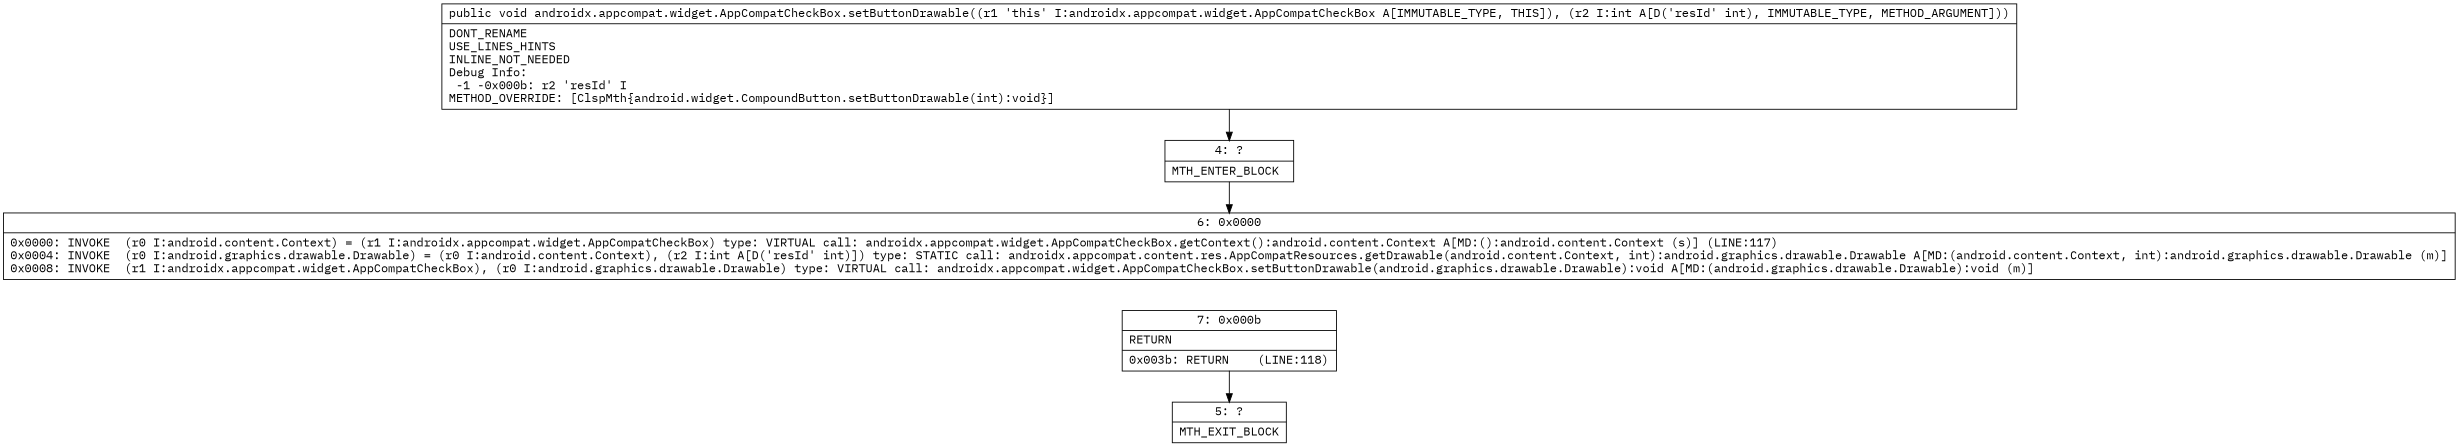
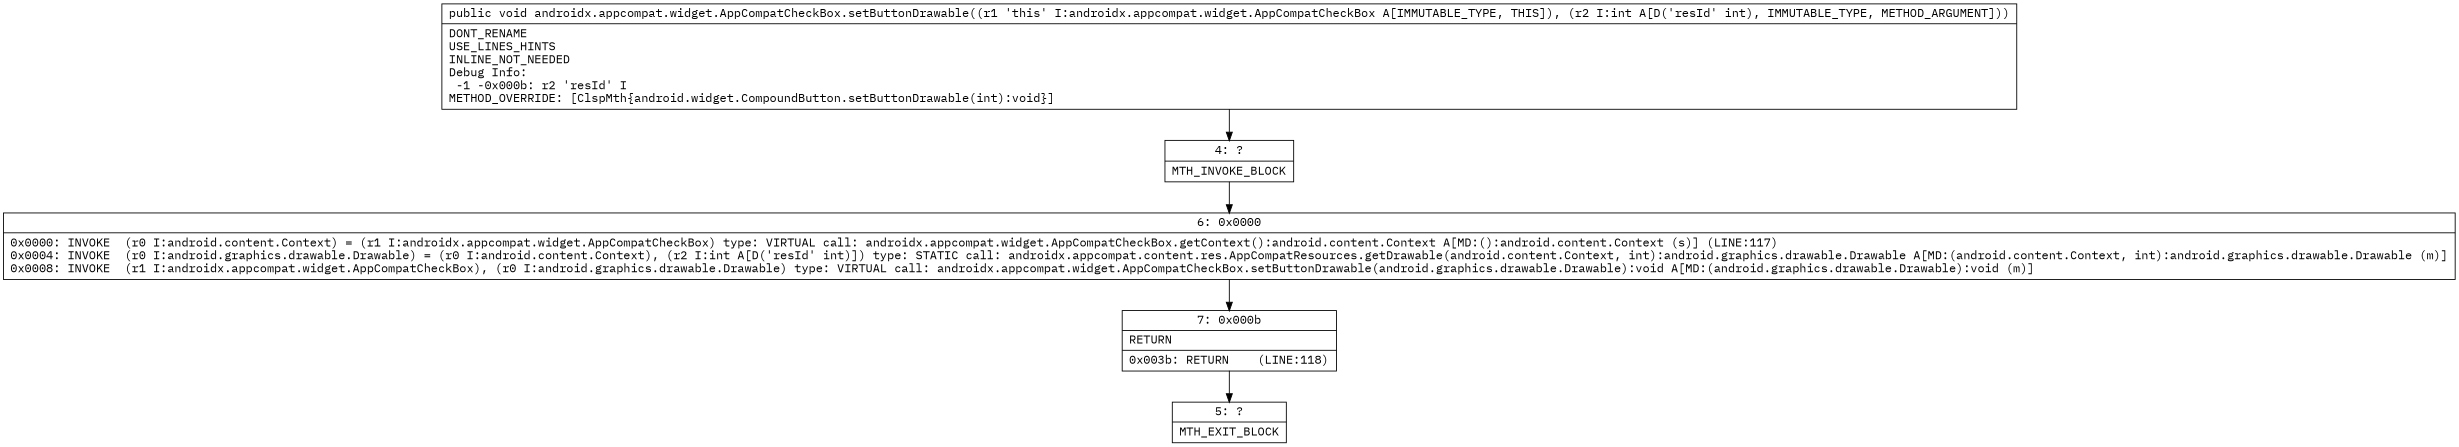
node "4: ?": text "MTH_ENTER_BLOCK" -> "MTH_INVOKE_BLOCK"
edge "6: 0x0000" -> "7: 0x000b": added
